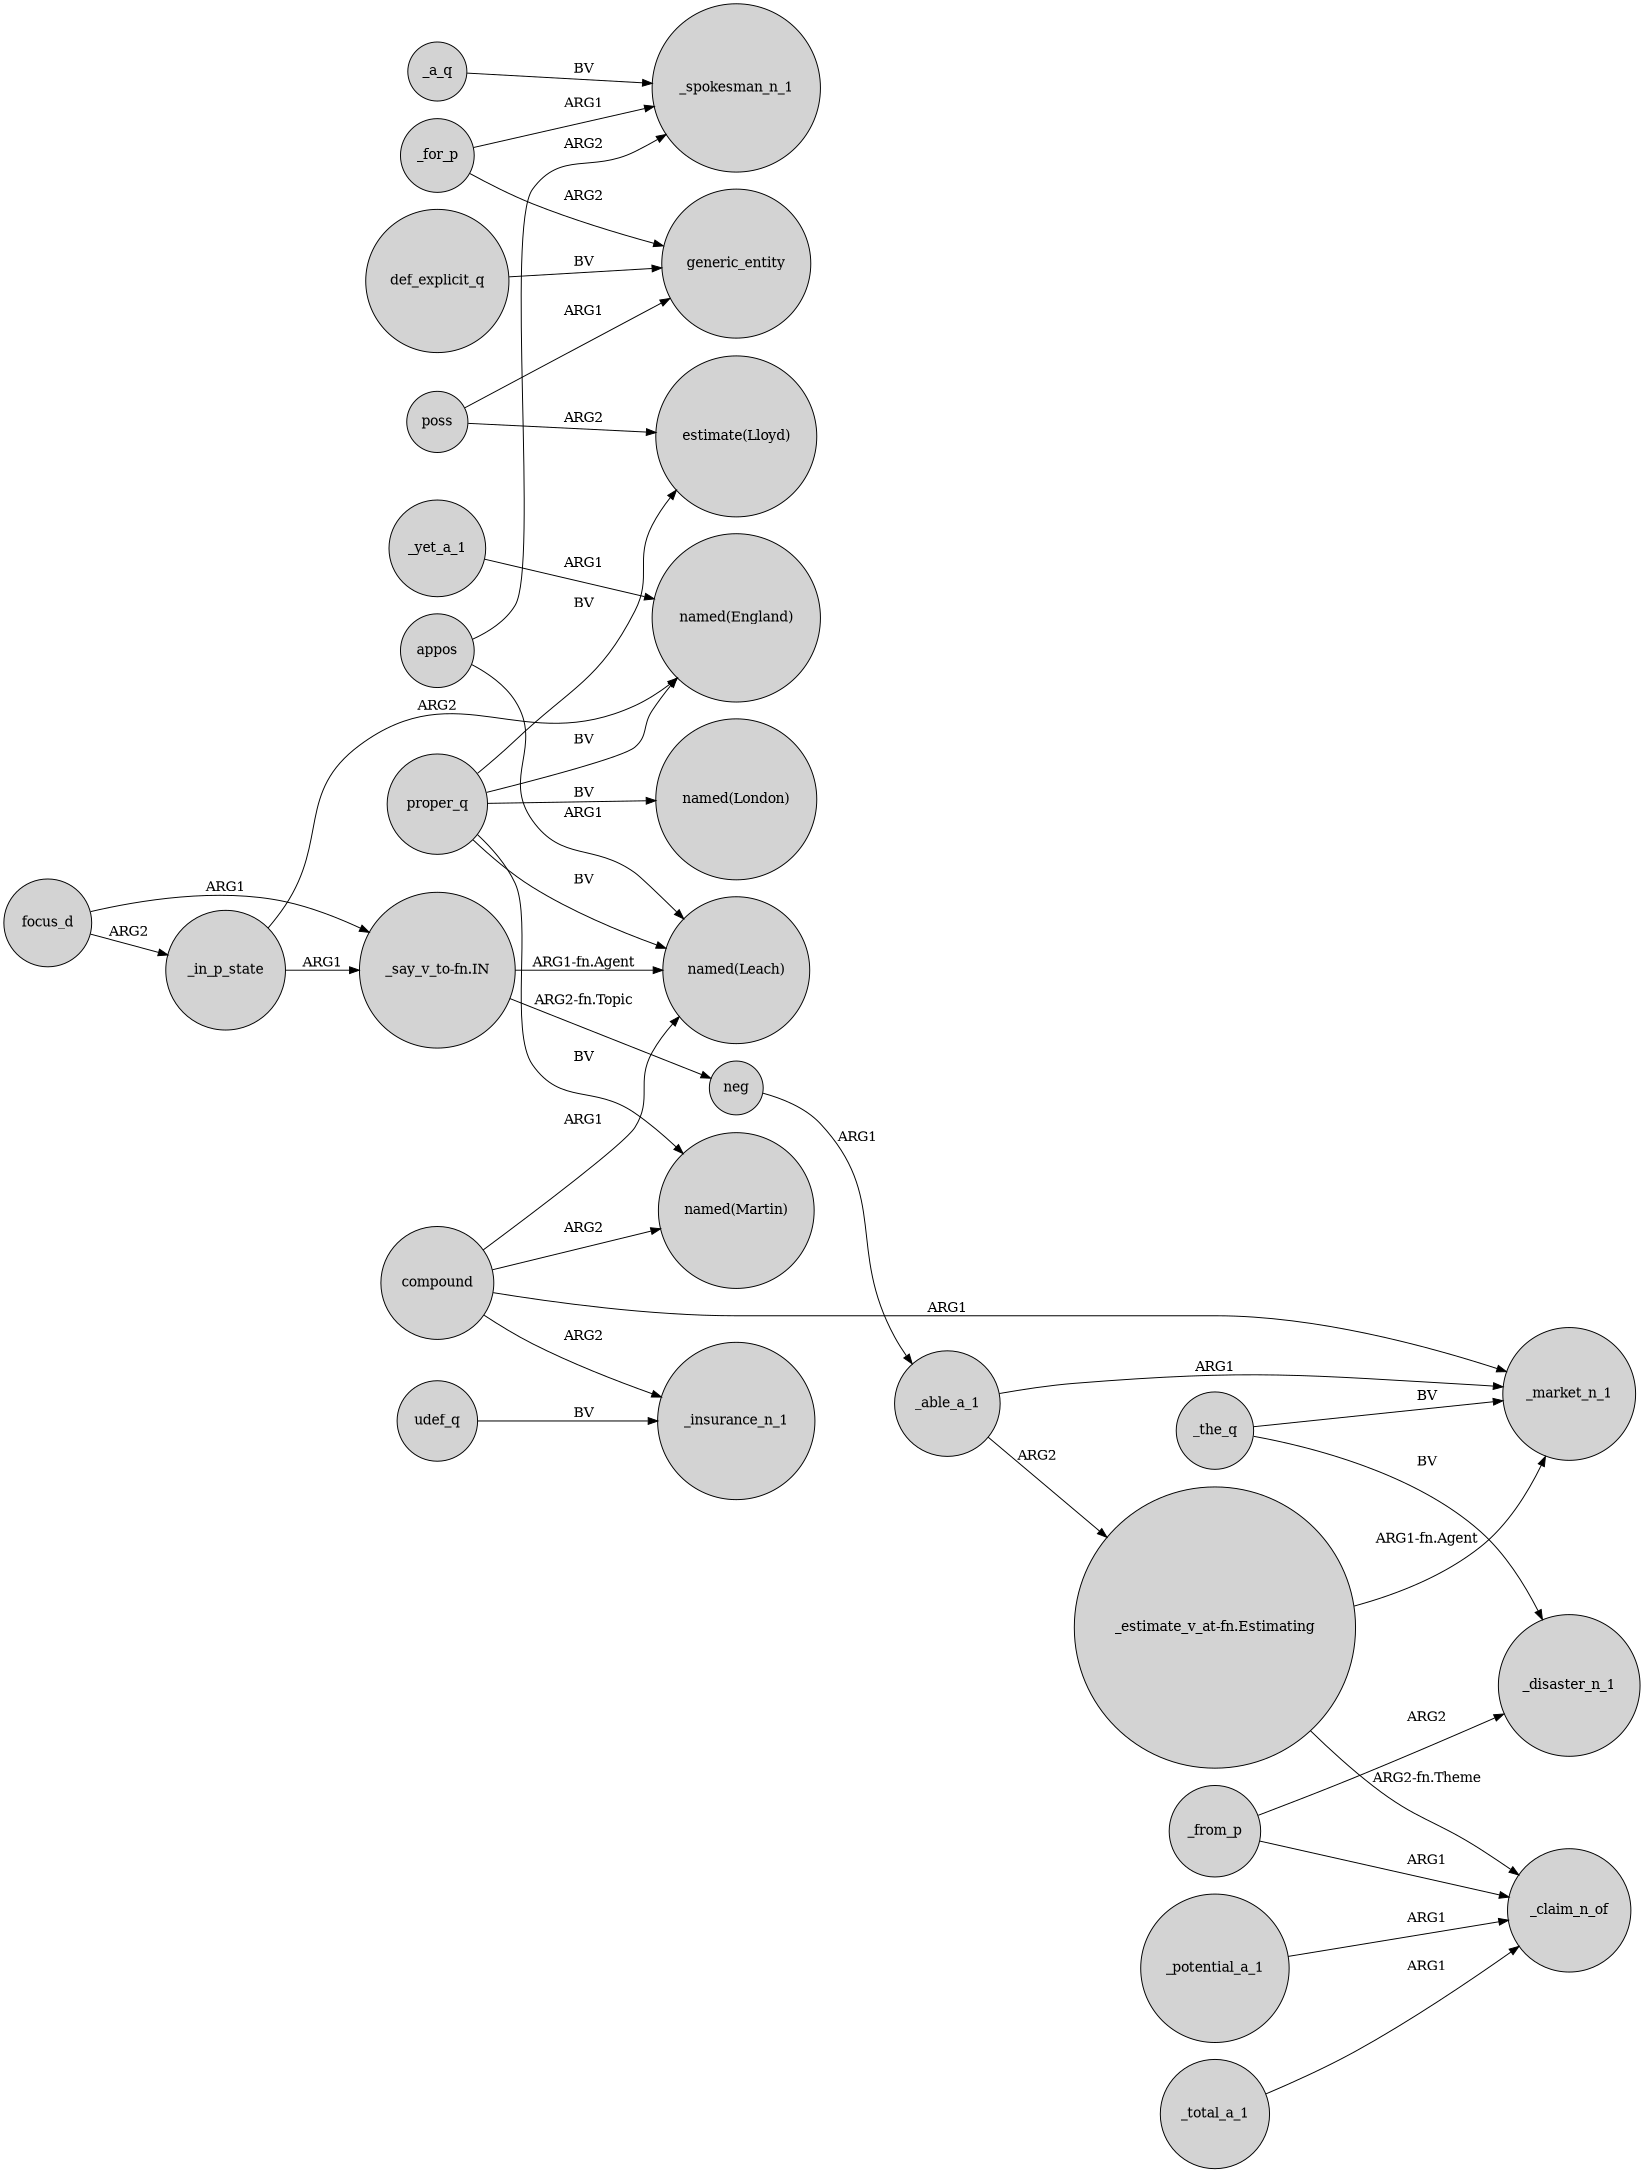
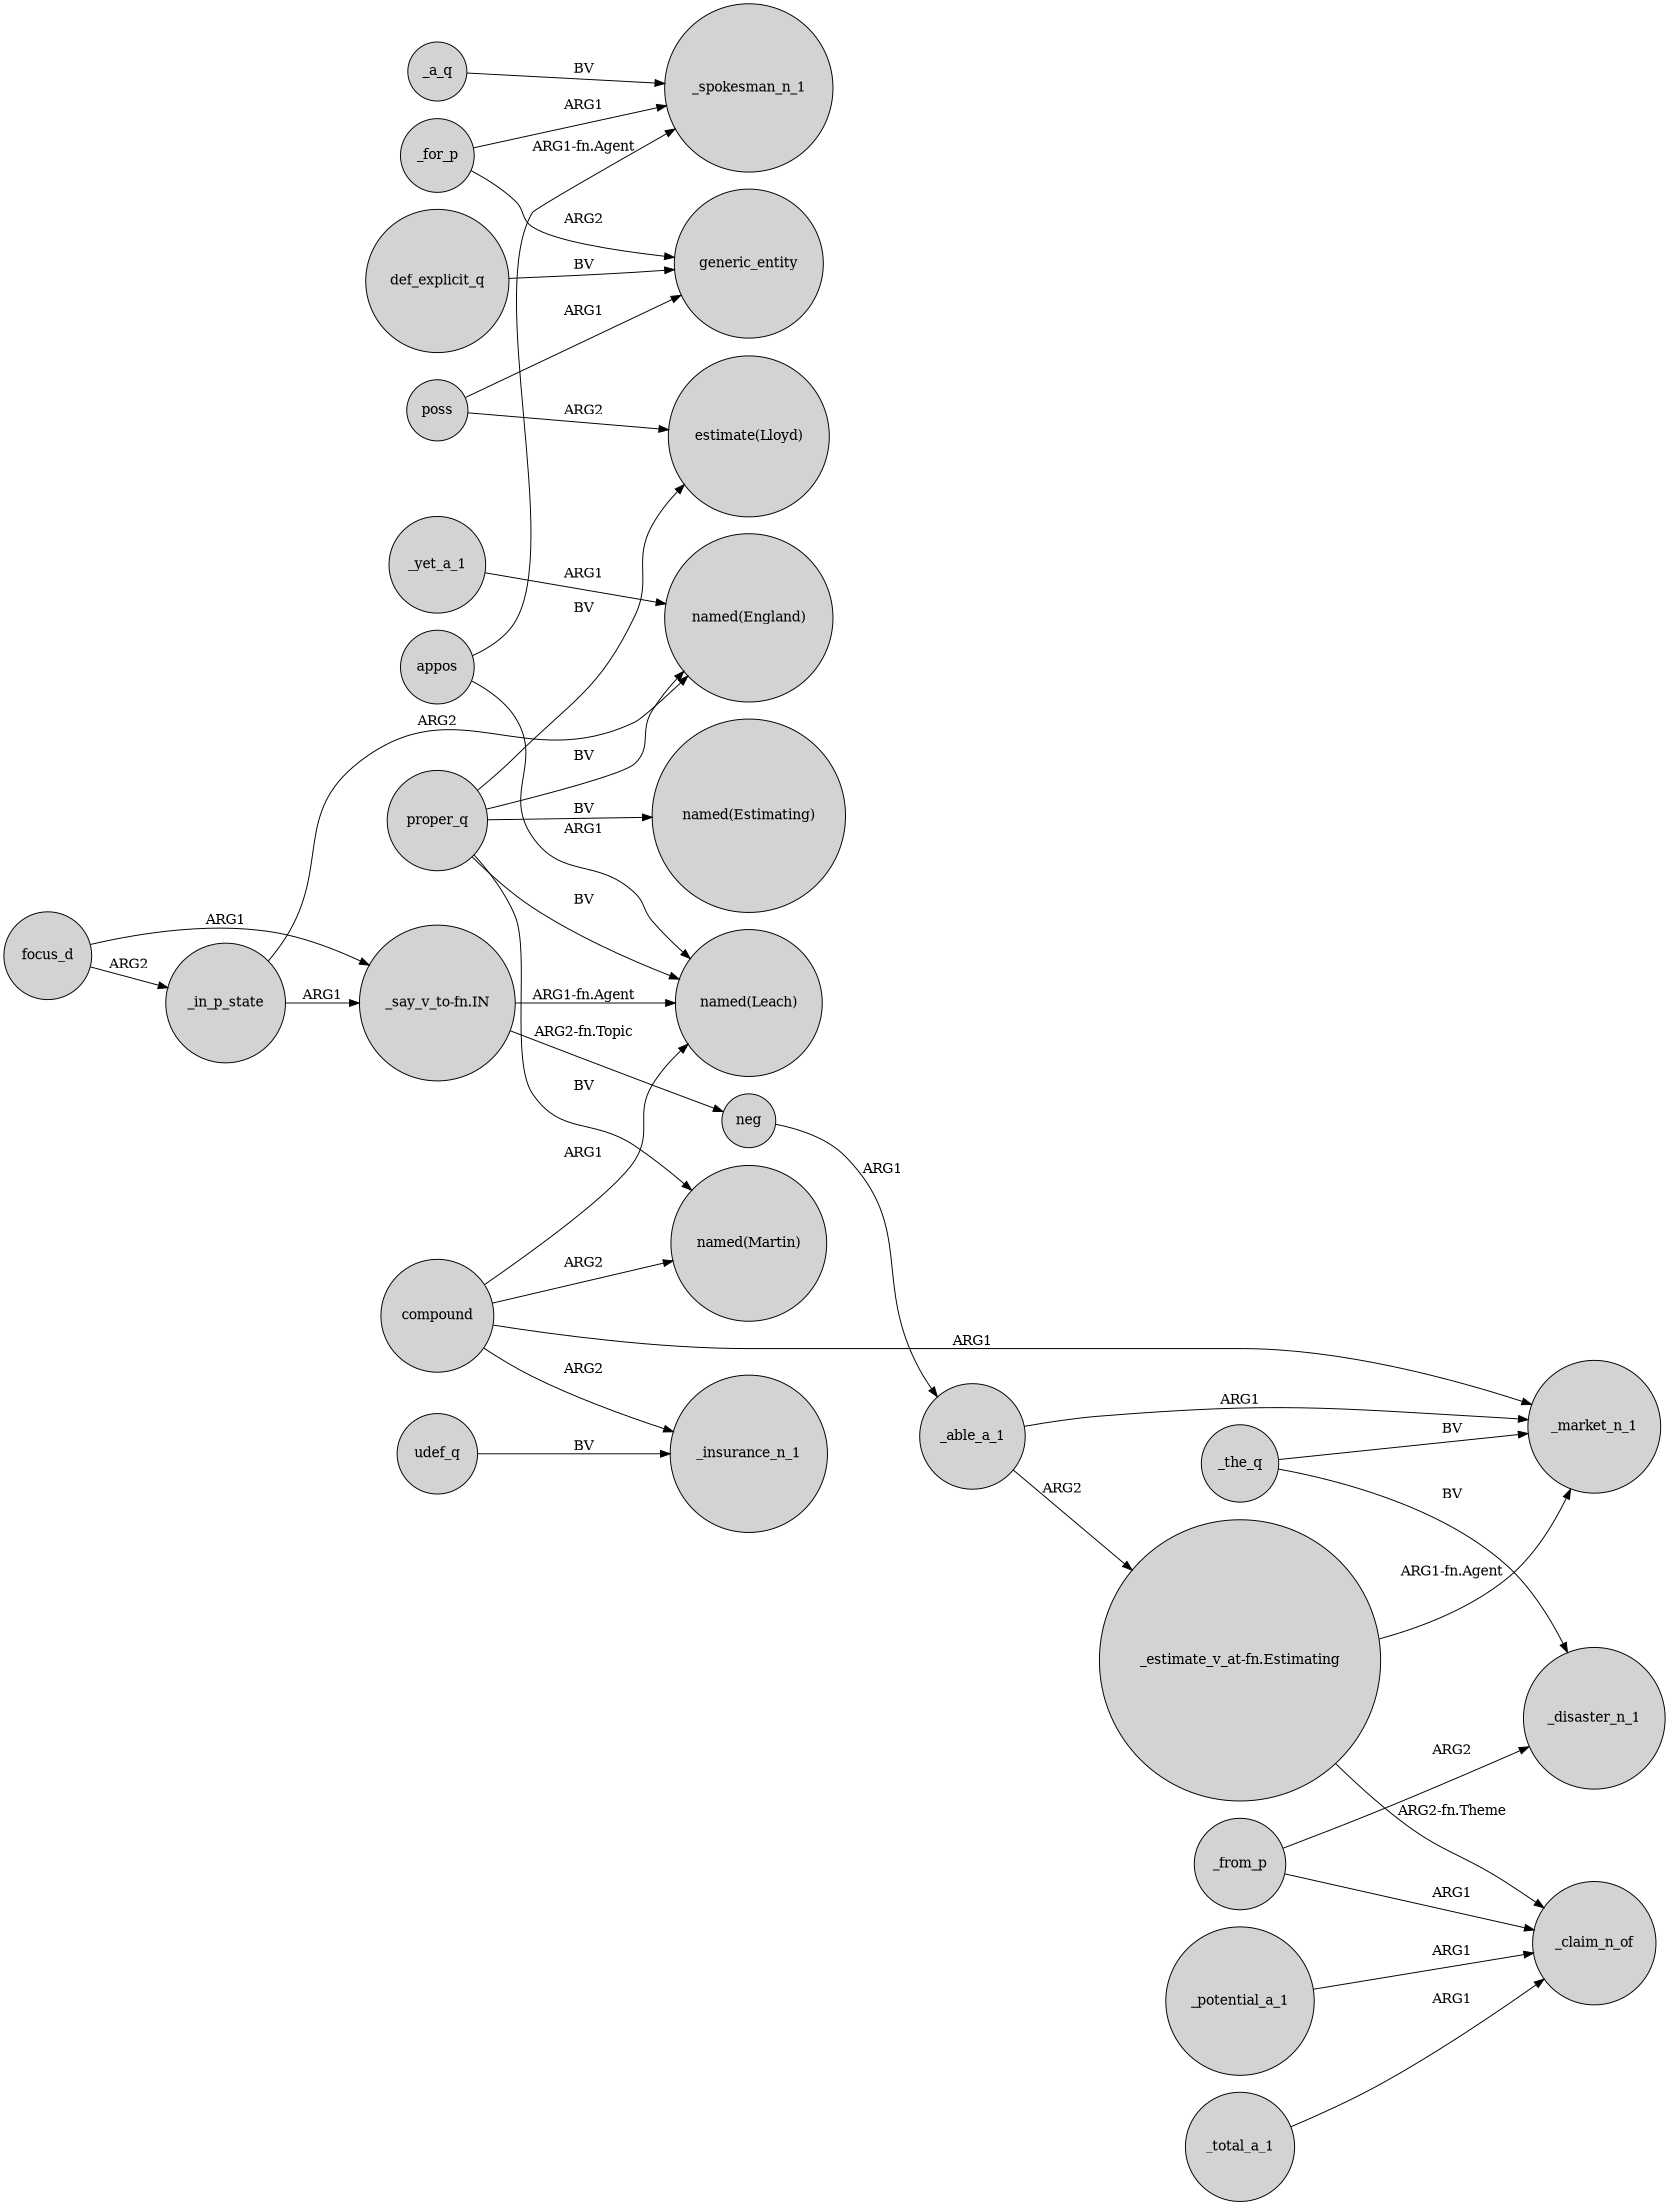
edge "appos" -> "_spokesman_n_1": label "ARG2" -> "ARG1-fn.Agent"
node "named(London)": label "named(London)" -> "named(Estimating)"
